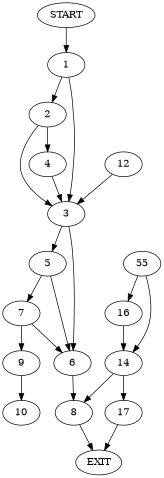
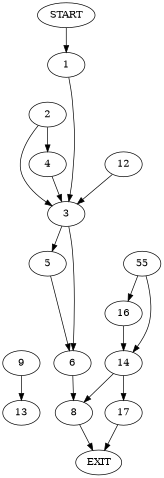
edge "1" -> "2": removed
node "7": removed
node "10": label "10" -> "13"
